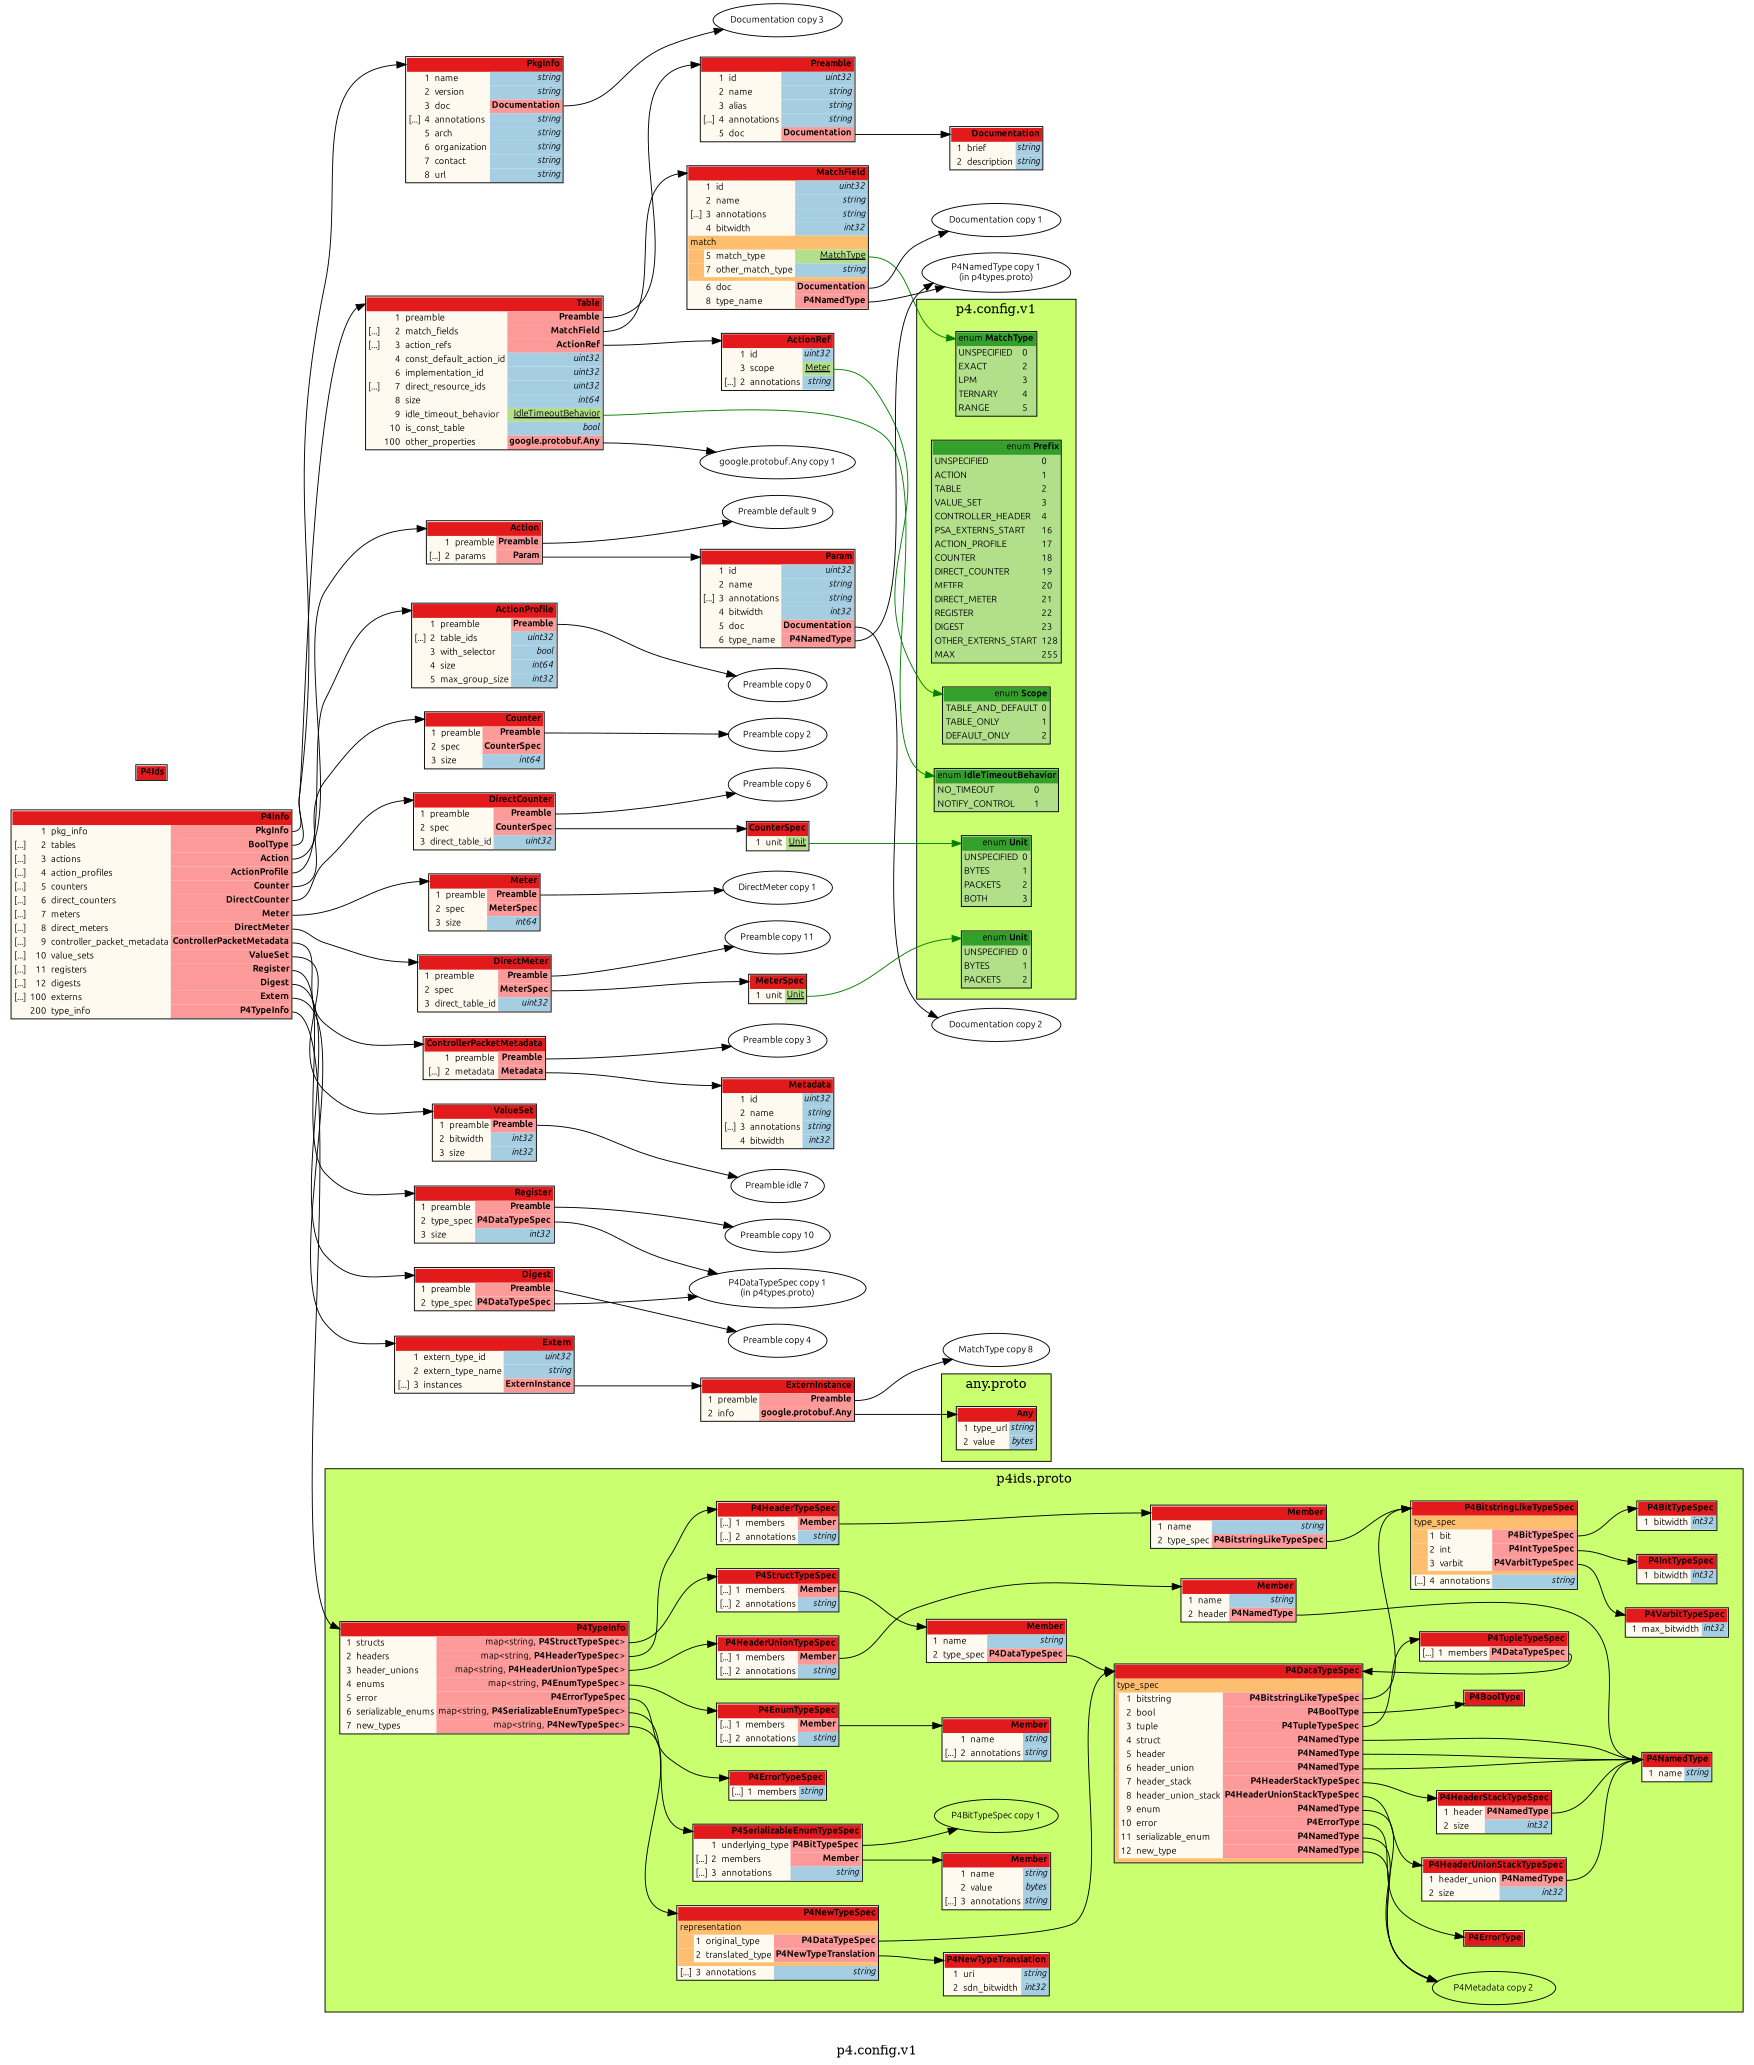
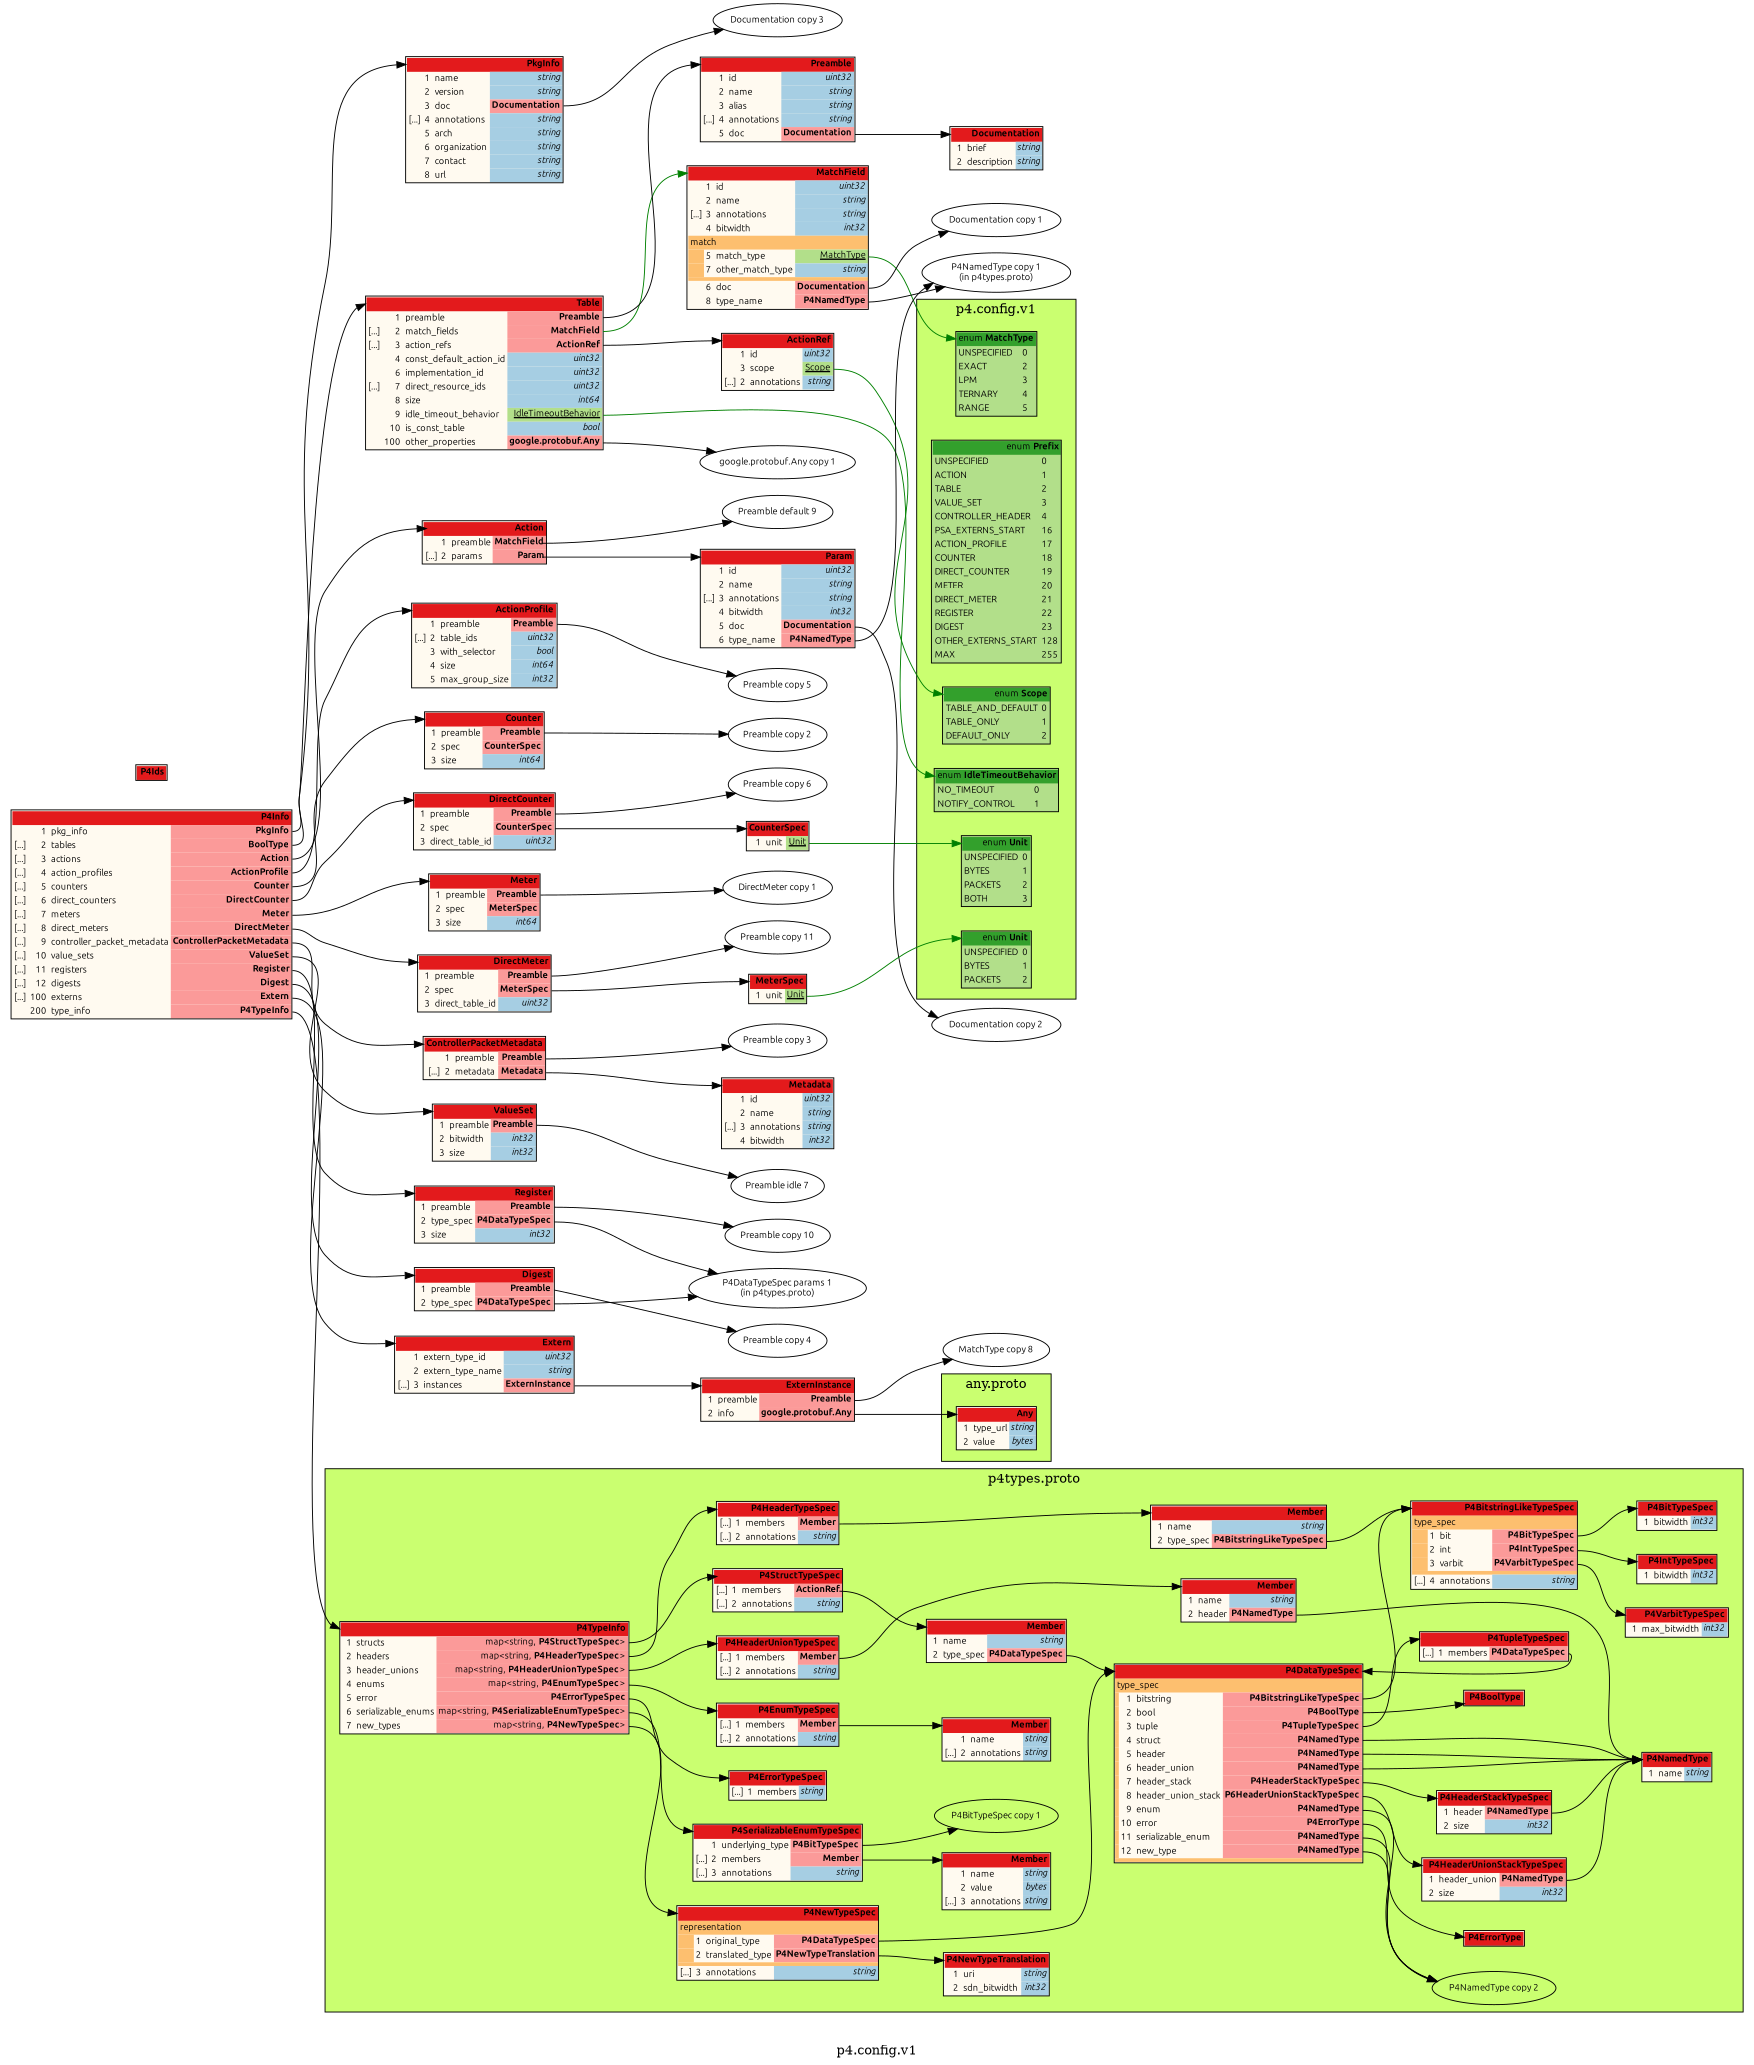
edge "Table" -> "MatchField": color #000000 -> #008000
node "ActionRef": text "Meter" -> "Scope"
node "Action": text "Preamble" -> "MatchField"
node "Preamble copy 0": label "Preamble copy 0" -> "Preamble copy 5"
node "P4DataTypeSpec copy 1 (in p4types.proto)": label "P4DataTypeSpec copy 1 (in p4types.proto)" -> "P4DataTypeSpec params 1 (in p4types.proto)"
cluster "p4ids.proto": label "p4ids.proto" -> "p4types.proto"
node "P4StructTypeSpec": text "Member" -> "ActionRef"
node "P4DataTypeSpec": text "P4HeaderUnionStackTypeSpec" -> "P6HeaderUnionStackTypeSpec"
node "P4Metadata copy 2": label "P4Metadata copy 2" -> "P4NamedType copy 2"
